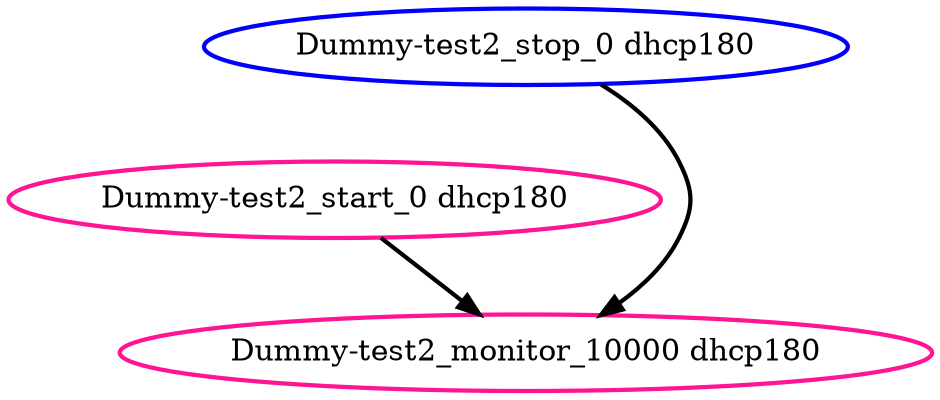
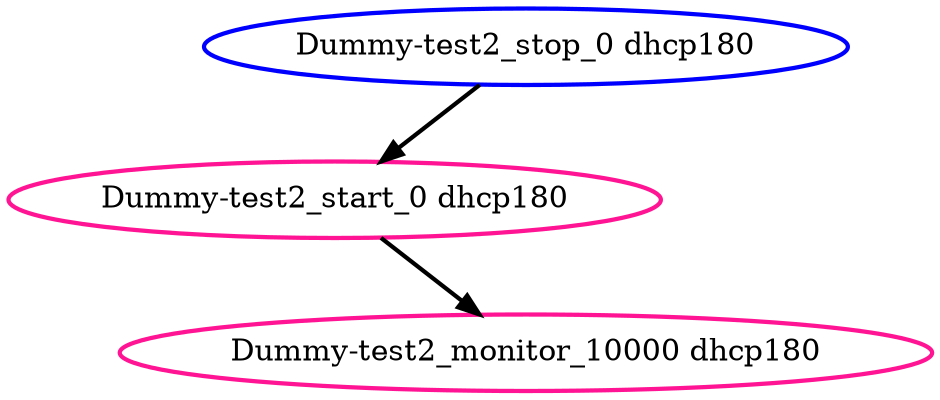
edge "Dummy-test2_stop_0 dhcp180" -> "Dummy-test2_monitor_10000 dhcp180": now "Dummy-test2_stop_0 dhcp180" -> "Dummy-test2_start_0 dhcp180"
